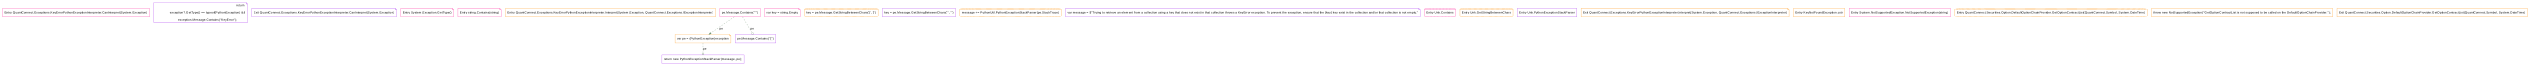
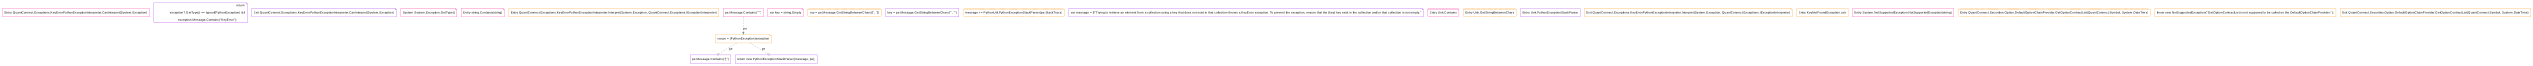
node "Entry System.Exception.GetType()": label "Entry System.Exception.GetType()" -> "System System.Exception.GetType()"
edge "pe.Message.Contains(''''')" -> "pe.Message.Contains(''['')": now "var pe = (PythonException)exception" -> "pe.Message.Contains(''['')"
